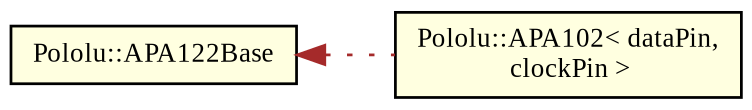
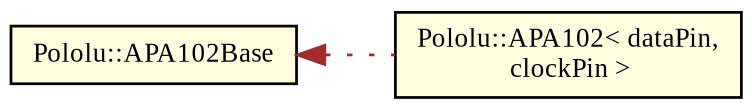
node "Pololu::APA122Base": label "Pololu::APA122Base" -> "Pololu::APA102Base"
